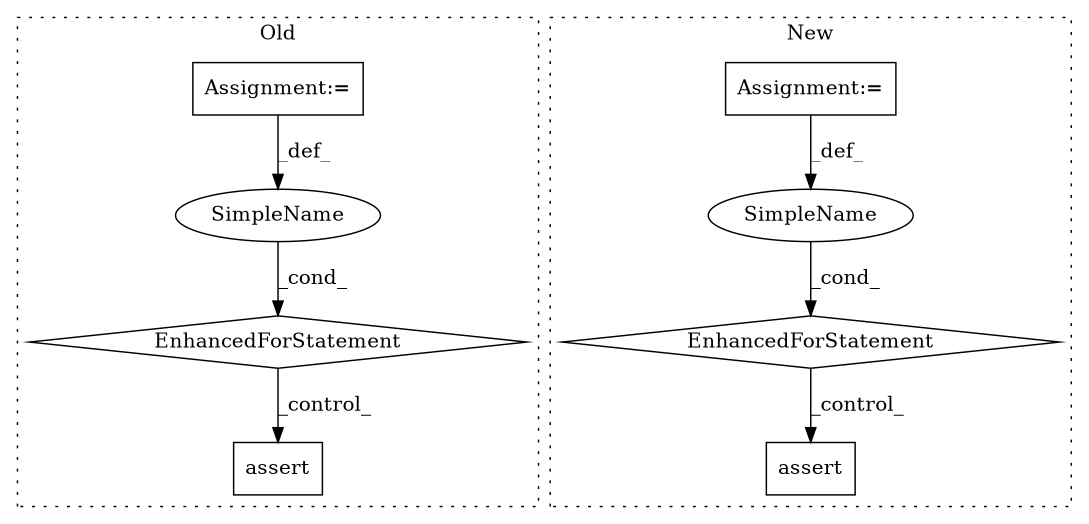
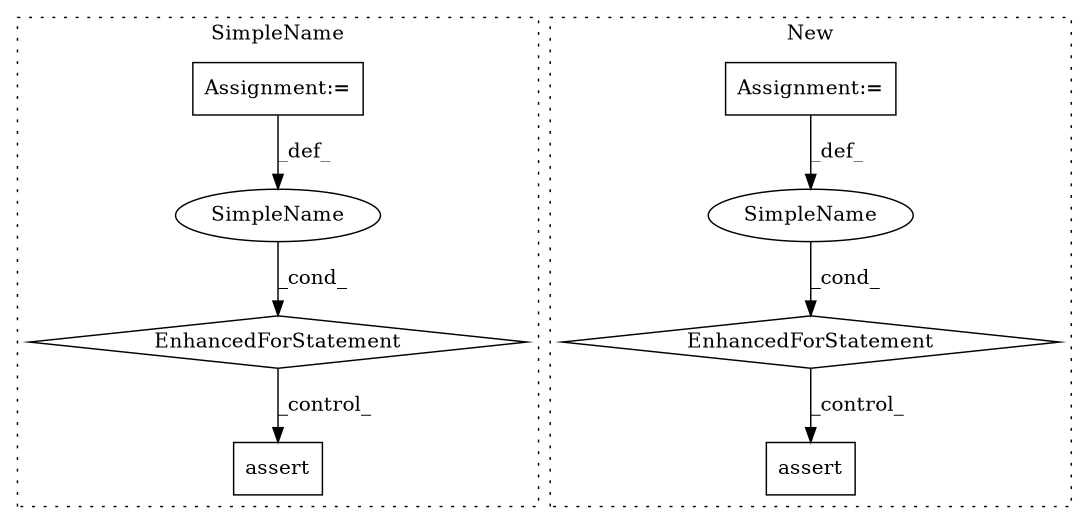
cluster "Old": label "Old" -> "SimpleName"
